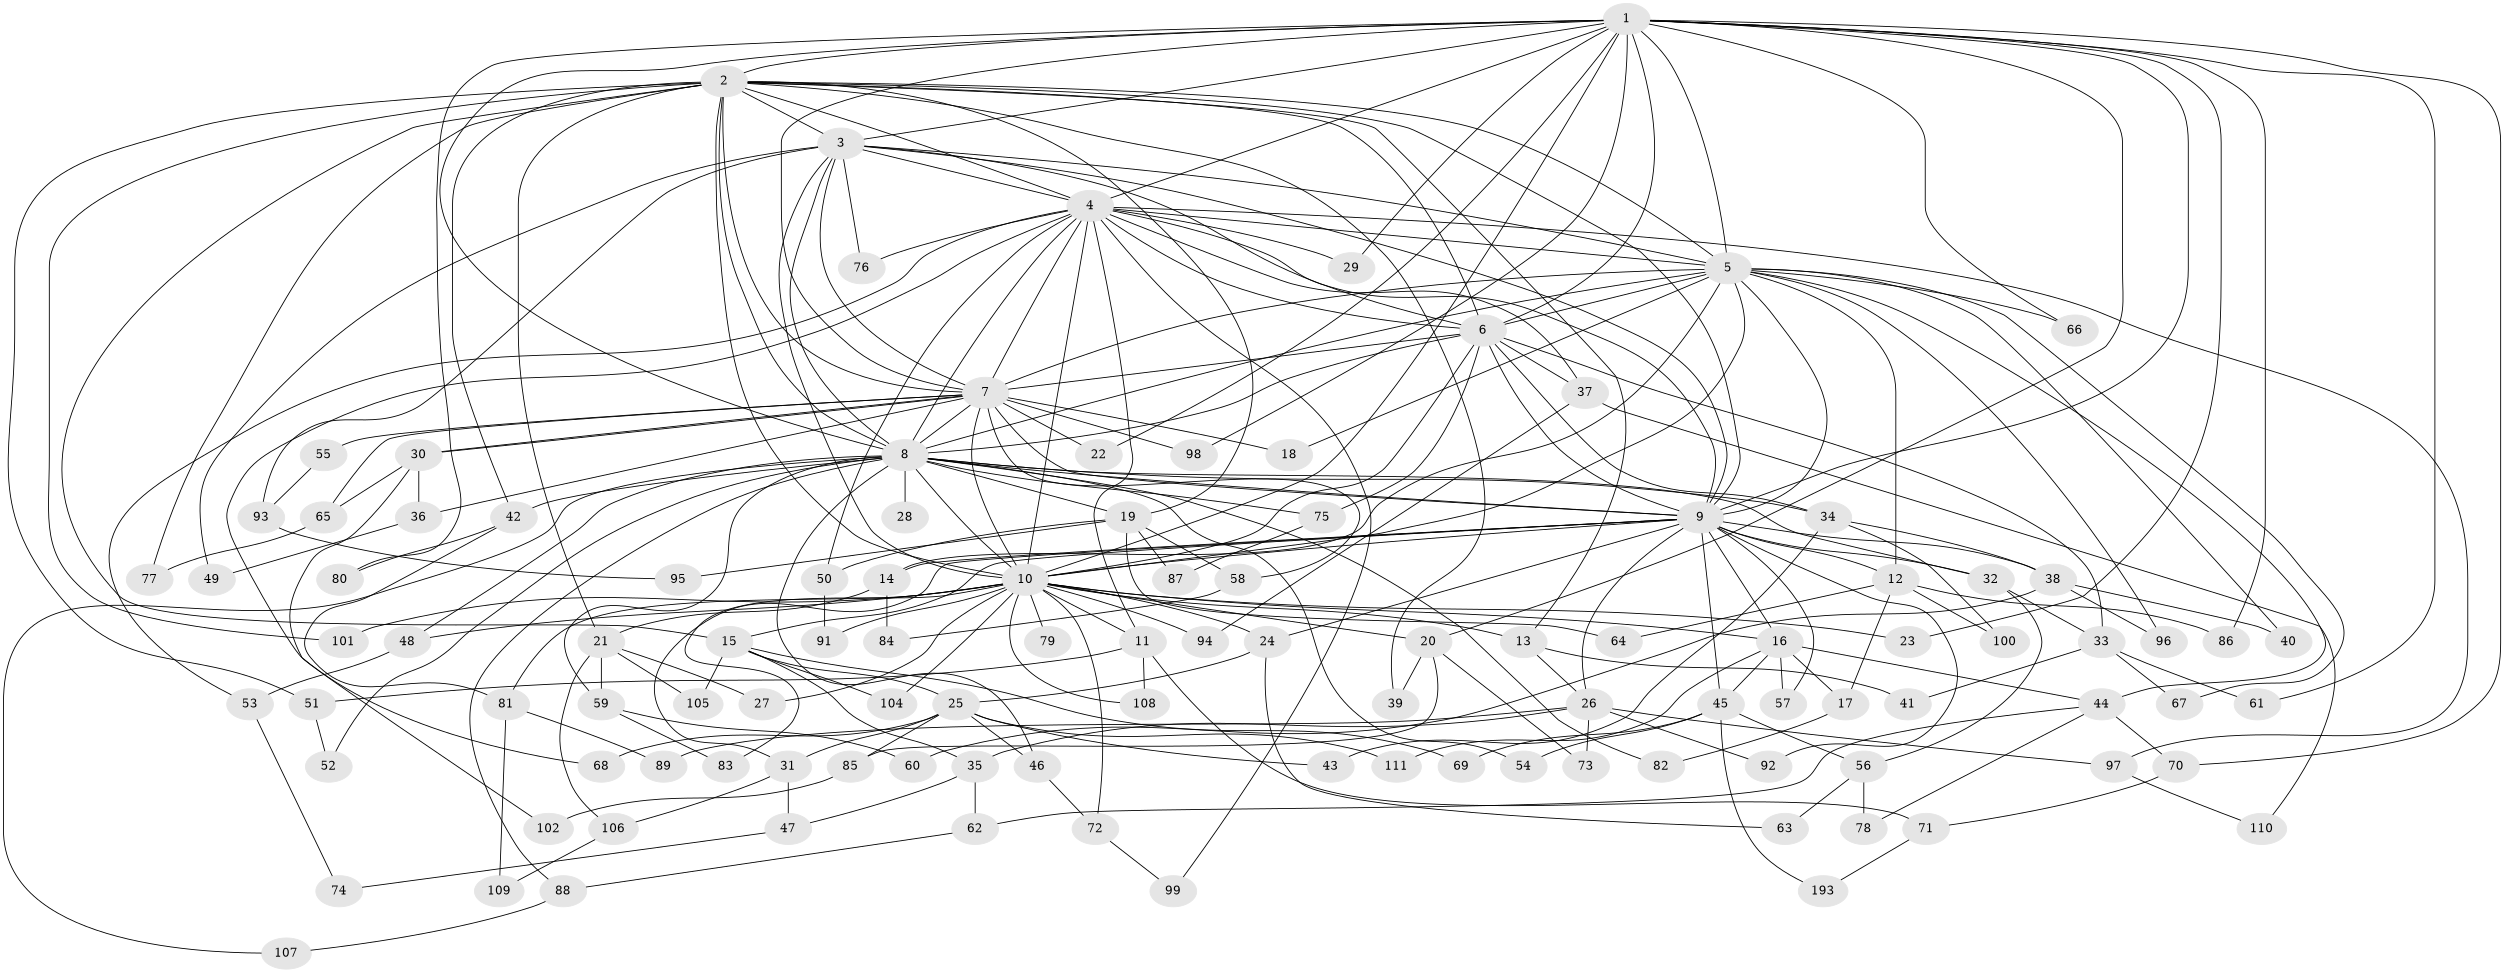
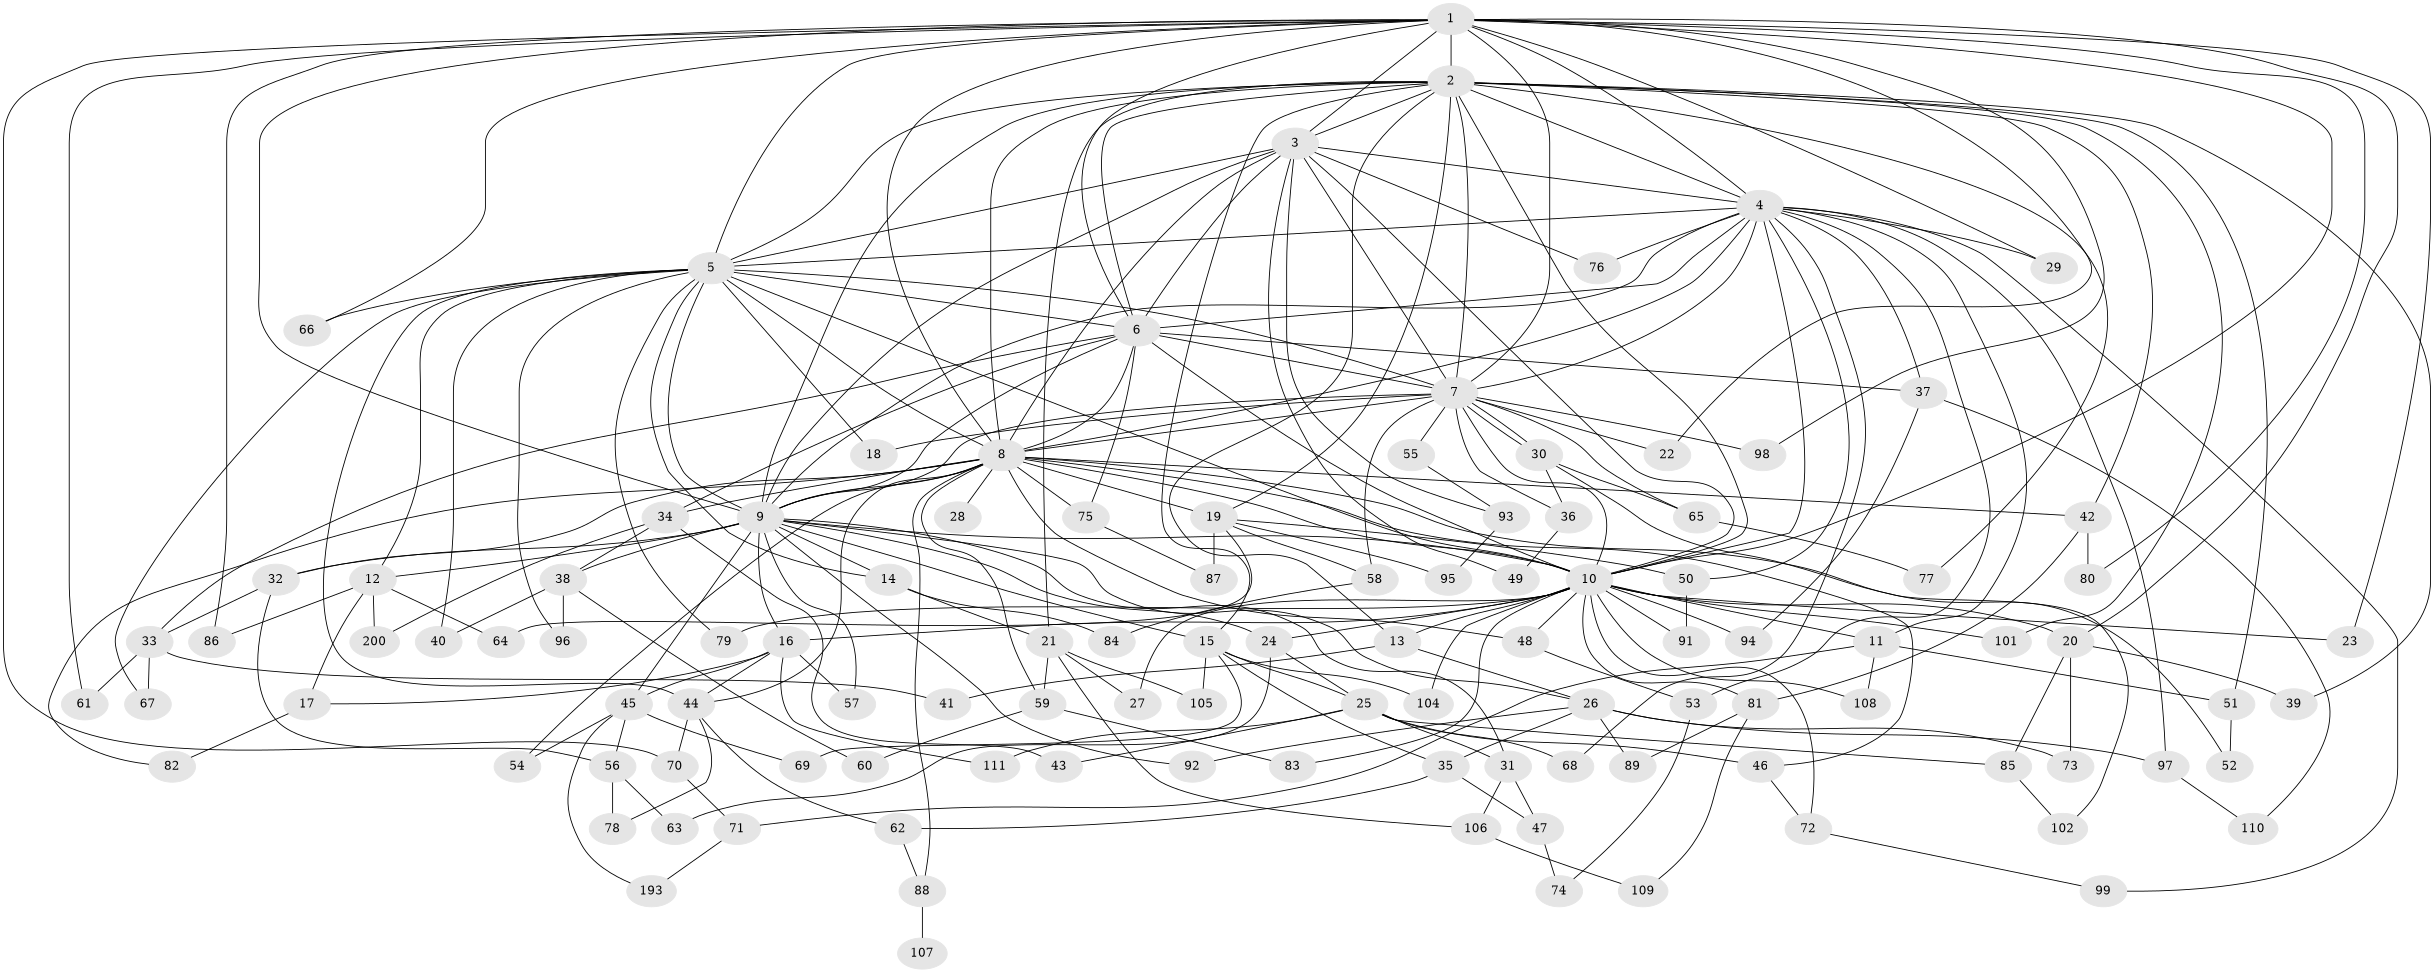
edge "5" -- "79": added
edge "8" -- "107": now "8" -- "44"
node "100": label "100" -> "200"
